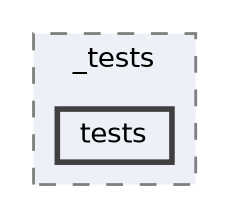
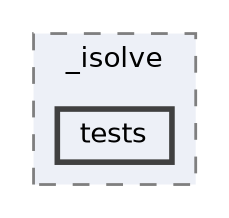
cluster "_tests": label "_tests" -> "_isolve"
